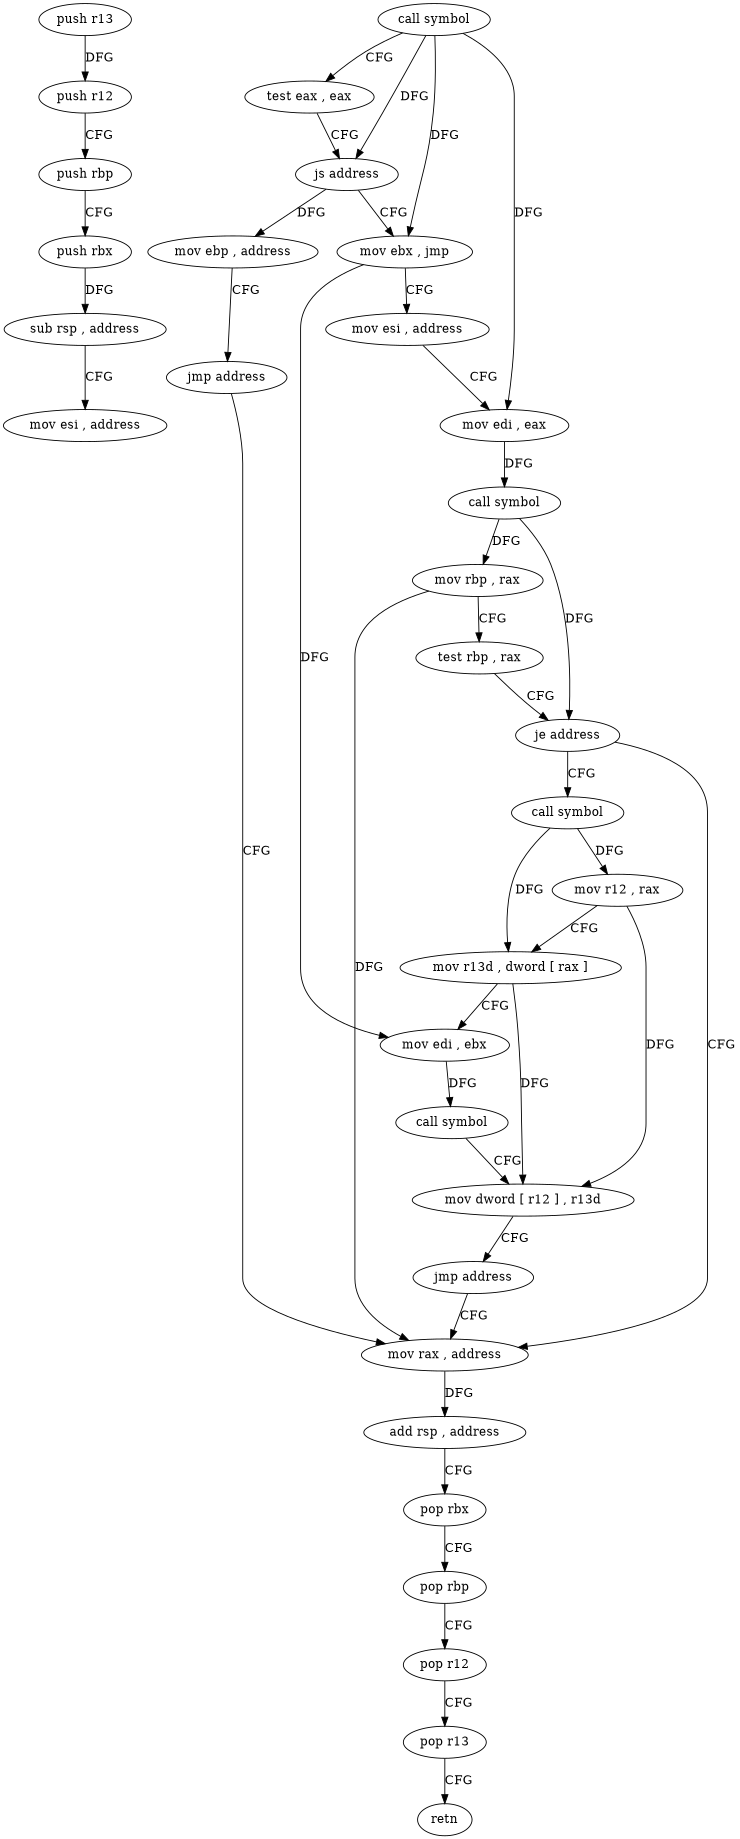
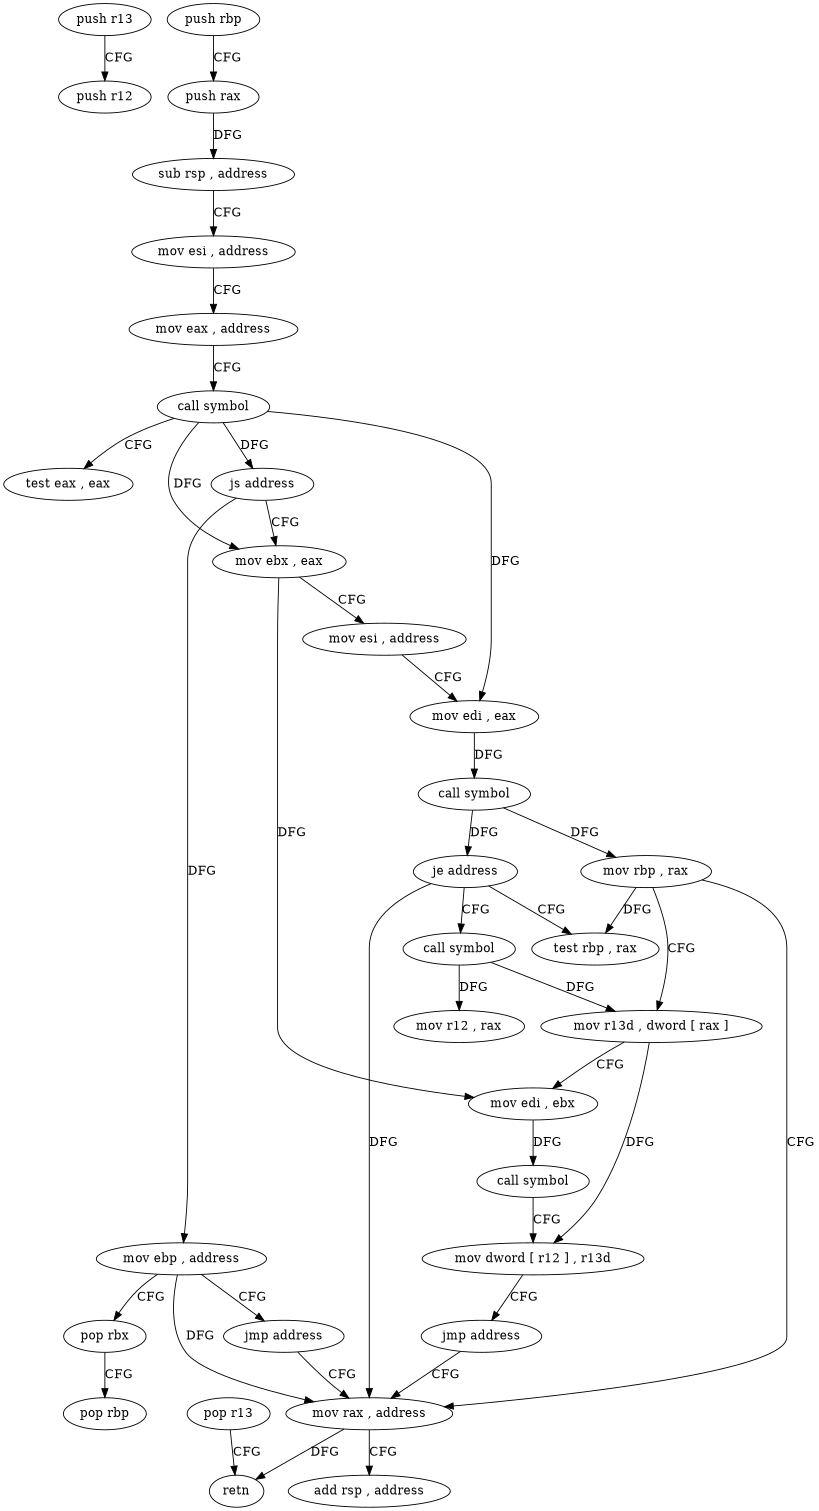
edge "push r13" -> "push r12": label "DFG" -> "CFG"
edge "push r12" -> "push rbp": removed, label "CFG"
edge "test eax , eax" -> "js address": removed, label "CFG"
node "push rbx": label "push rbx" -> "push rax"
node "mov ebx , jmp": label "mov ebx , jmp" -> "mov ebx , eax"
node "mov eax , address": added
edge "mov rbp , rax" -> "test rbp , rax": label "CFG" -> "DFG"
edge "test rbp , rax" -> "je address": reversed
edge "mov r12 , rax" -> "mov r13d , dword [ rax ]": now "mov rbp , rax" -> "mov r13d , dword [ rax ]"
edge "mov rbp , rax" -> "mov rax , address": label "DFG" -> "CFG"
edge "je address" -> "mov rax , address": label "CFG" -> "DFG"
edge "mov r12 , rax" -> "mov dword [ r12 ] , r13d": removed, label "DFG"
edge "mov ebp , address" -> "mov rax , address": added, label "DFG"
edge "mov rax , address" -> "add rsp , address": label "DFG" -> "CFG"
edge "mov rax , address" -> "retn": added, label "DFG"
edge "add rsp , address" -> "pop rbx": now "mov ebp , address" -> "pop rbx"
node "pop r12": removed
